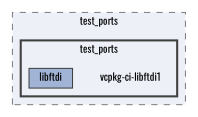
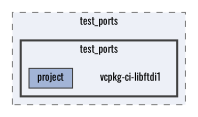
node "libftdi": label "libftdi" -> "project"
